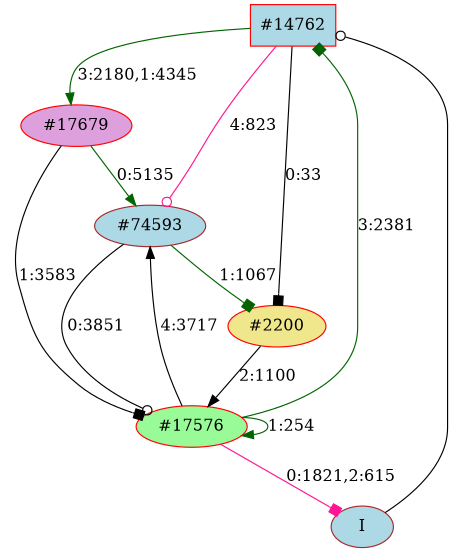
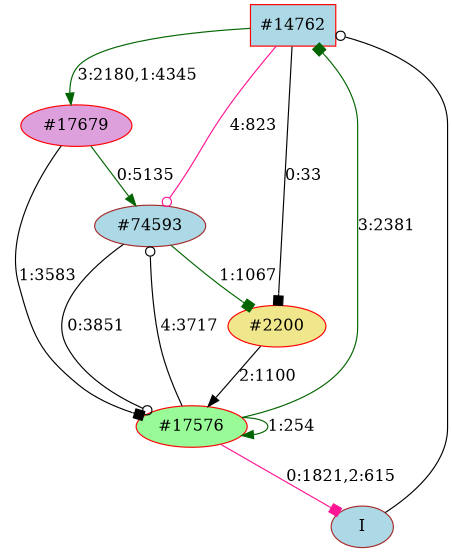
edge "#17576" -> "#74593": arrowhead normal -> odot
